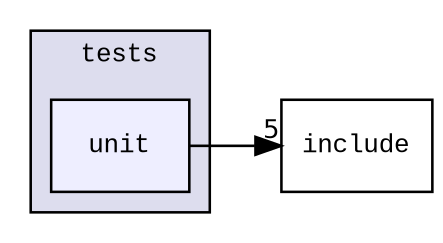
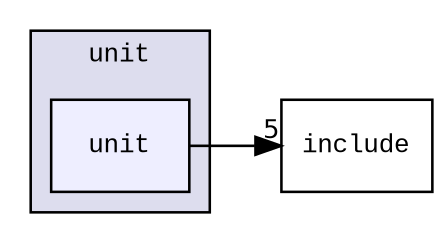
cluster "tests": label "tests" -> "unit"
